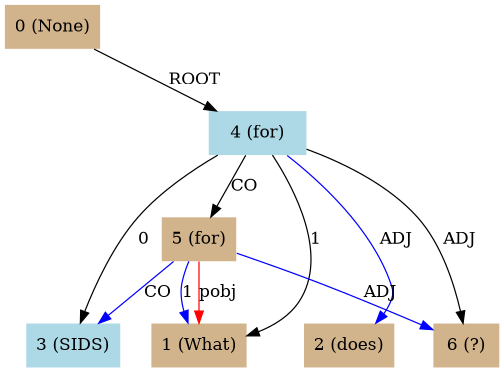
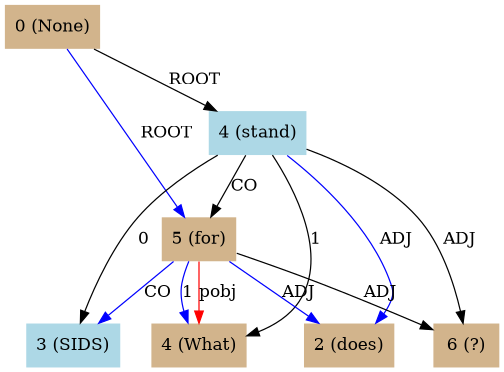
edge "0 (None)" -> "5 (for)": added, label "ROOT"
node "4 (for)": label "4 (for)" -> "4 (stand)"
edge "5 (for)" -> "6 (?)": color blue -> black
edge "5 (for)" -> "2 (does)": added, label "ADJ"
node "1 (What)": label "1 (What)" -> "4 (What)"
